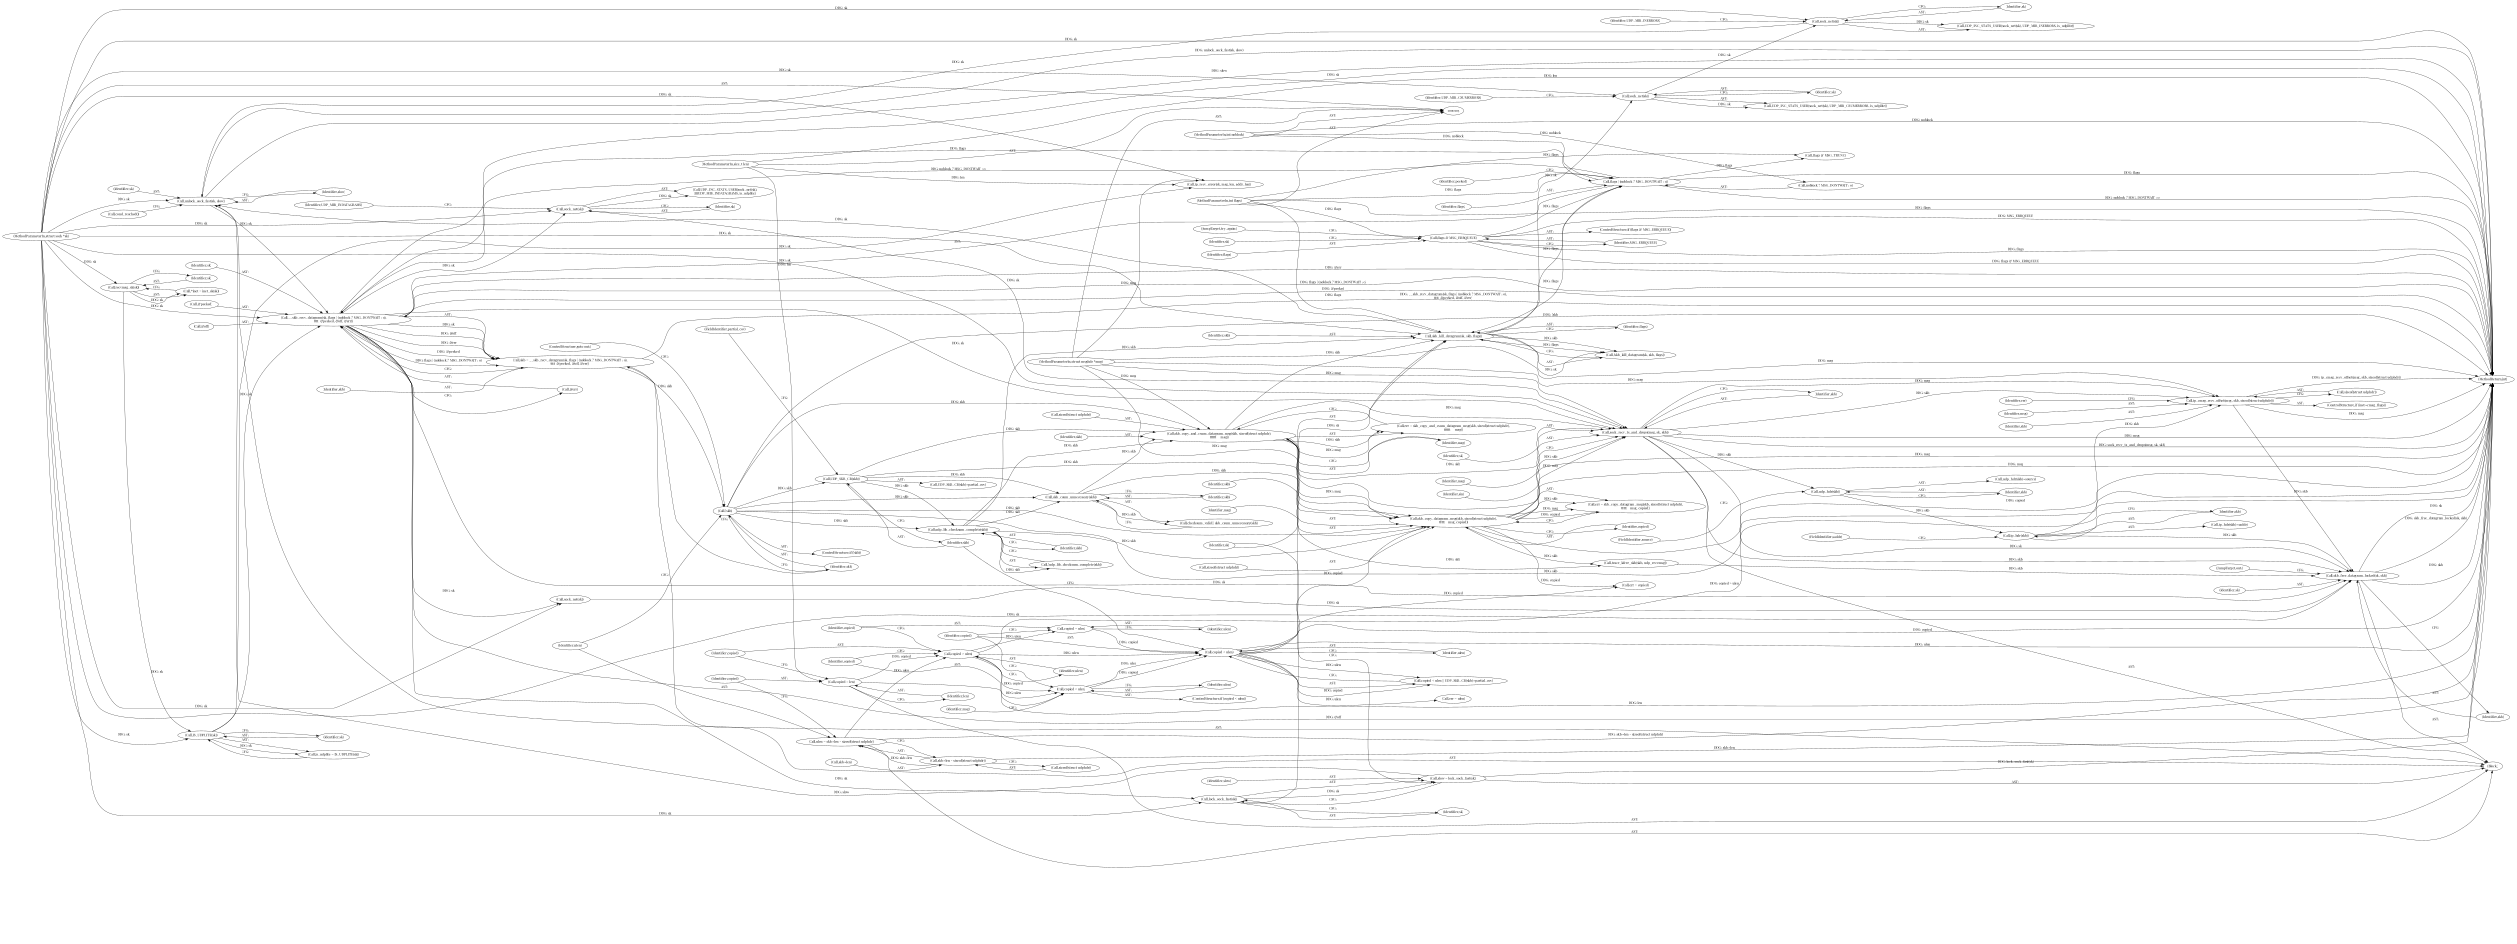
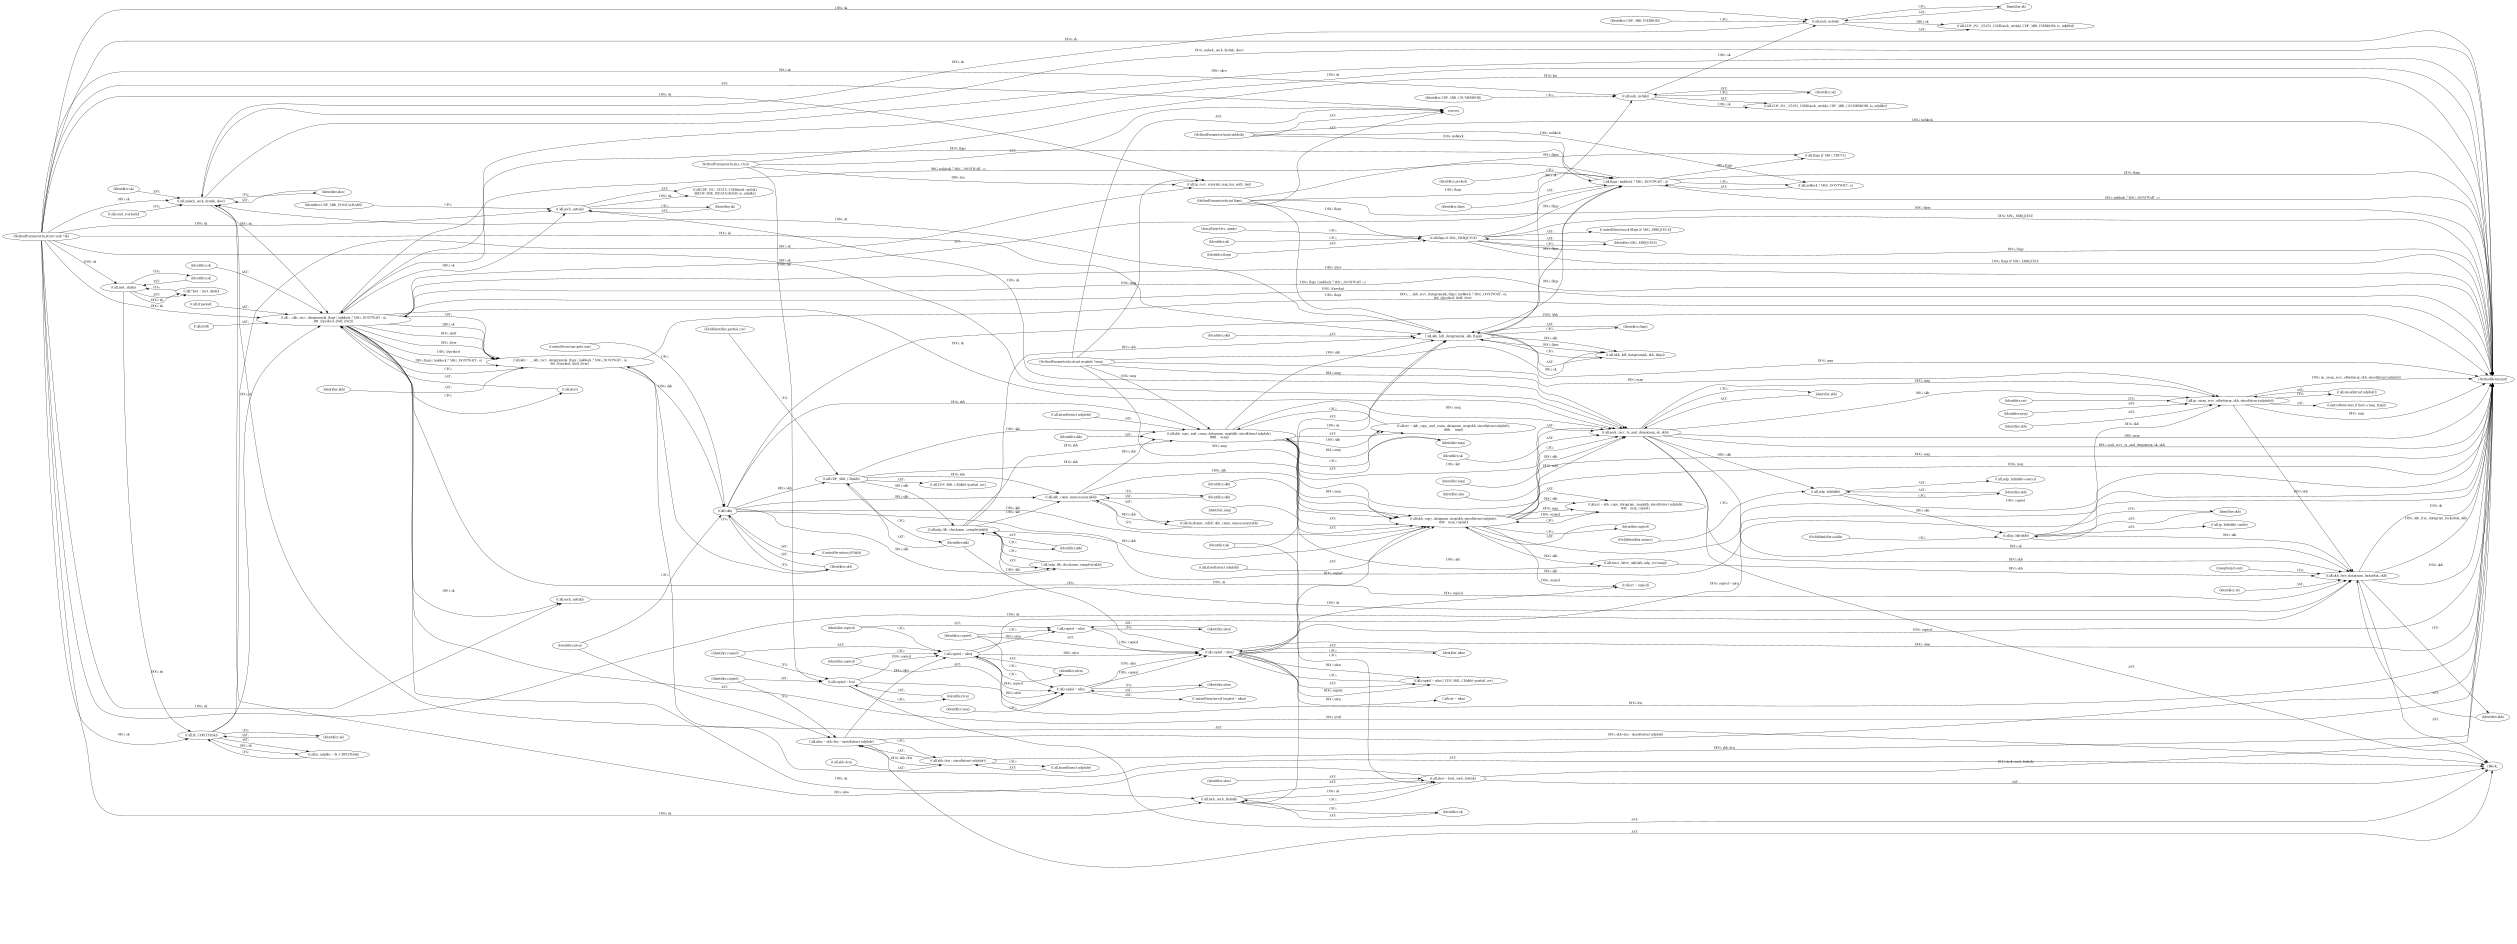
edge "(Call,flags | (noblock ? MSG_DONTWAIT : 0))" -> "(Call,noblock ? MSG_DONTWAIT : 0)": added, label "CFG:"
node "(Call,recvmsg_sk(sk))": label "(Call,recvmsg_sk(sk))" -> "(Call,inet_sk(sk))"
edge "(Call,!skb)" -> "(Call,udp_lib_checksum_complete(skb))": now "(Call,!skb)" -> "(Call,!udp_lib_checksum_complete(skb))"
